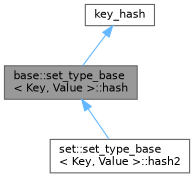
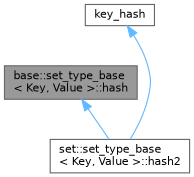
edge "base::set_type_base < Key, Value >::hash" -> "key_hash": now "set::set_type_base < Key, Value >::hash2" -> "key_hash"
